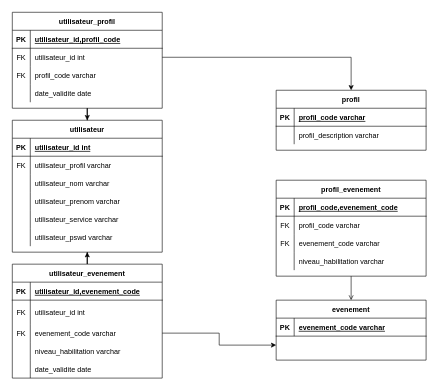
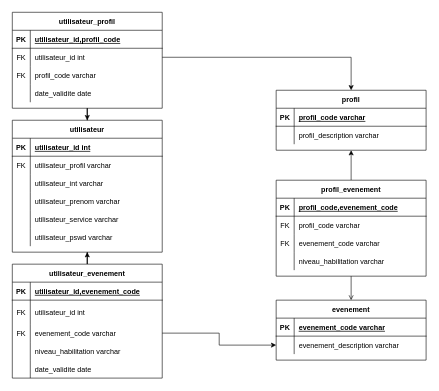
edge "profil_evenement" -> "profil": added
node "utilisateur_nom varchar": label "utilisateur_nom varchar" -> "utilisateur_int varchar"
node "evenement_description varchar": added
